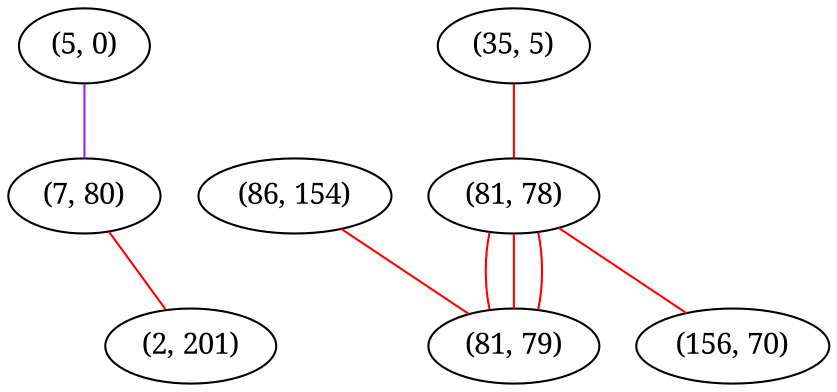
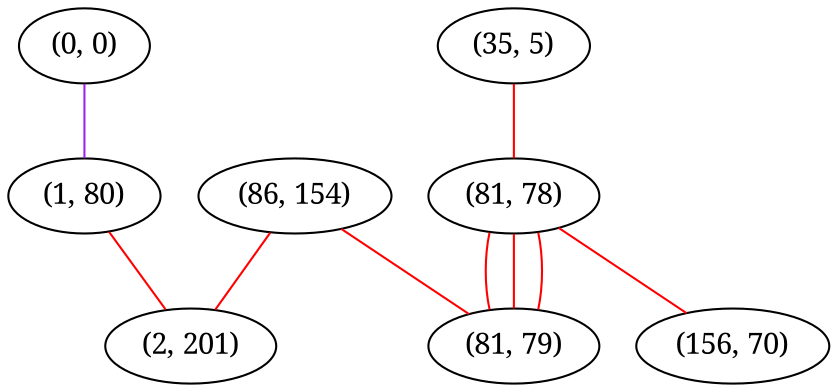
node "(5, 0)": label "(5, 0)" -> "(0, 0)"
node "(7, 80)": label "(7, 80)" -> "(1, 80)"
edge "(86, 154)" -- "(2, 201)": added
